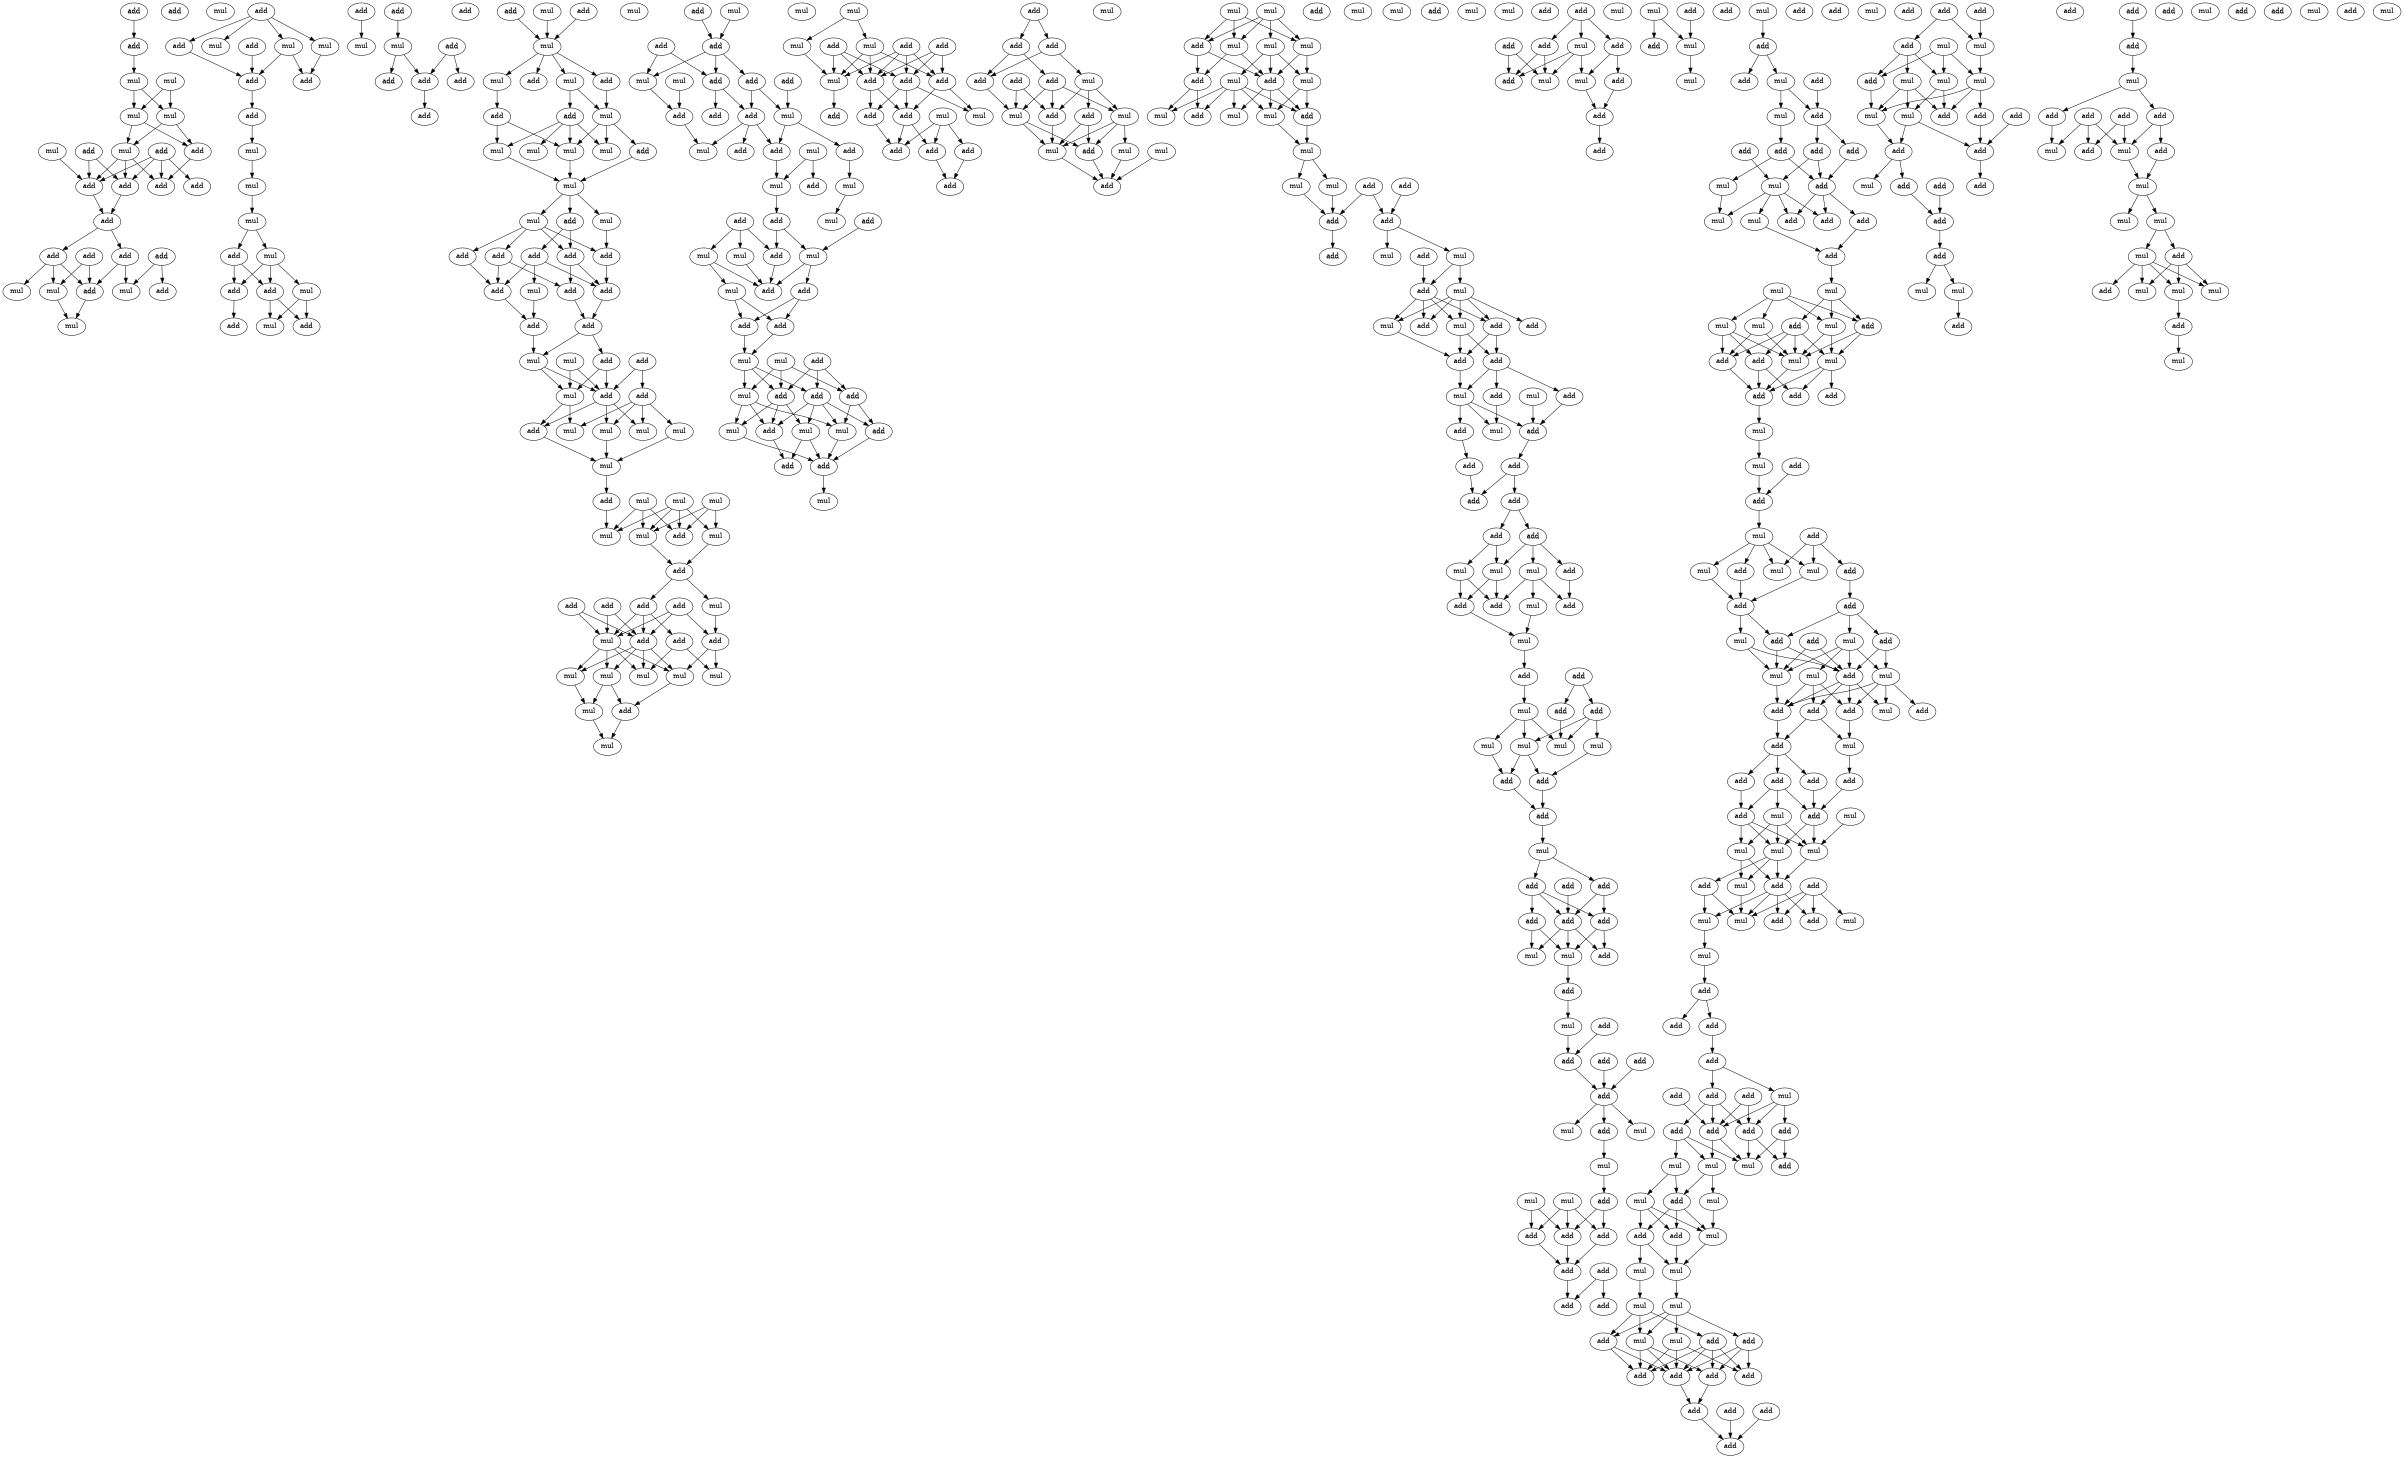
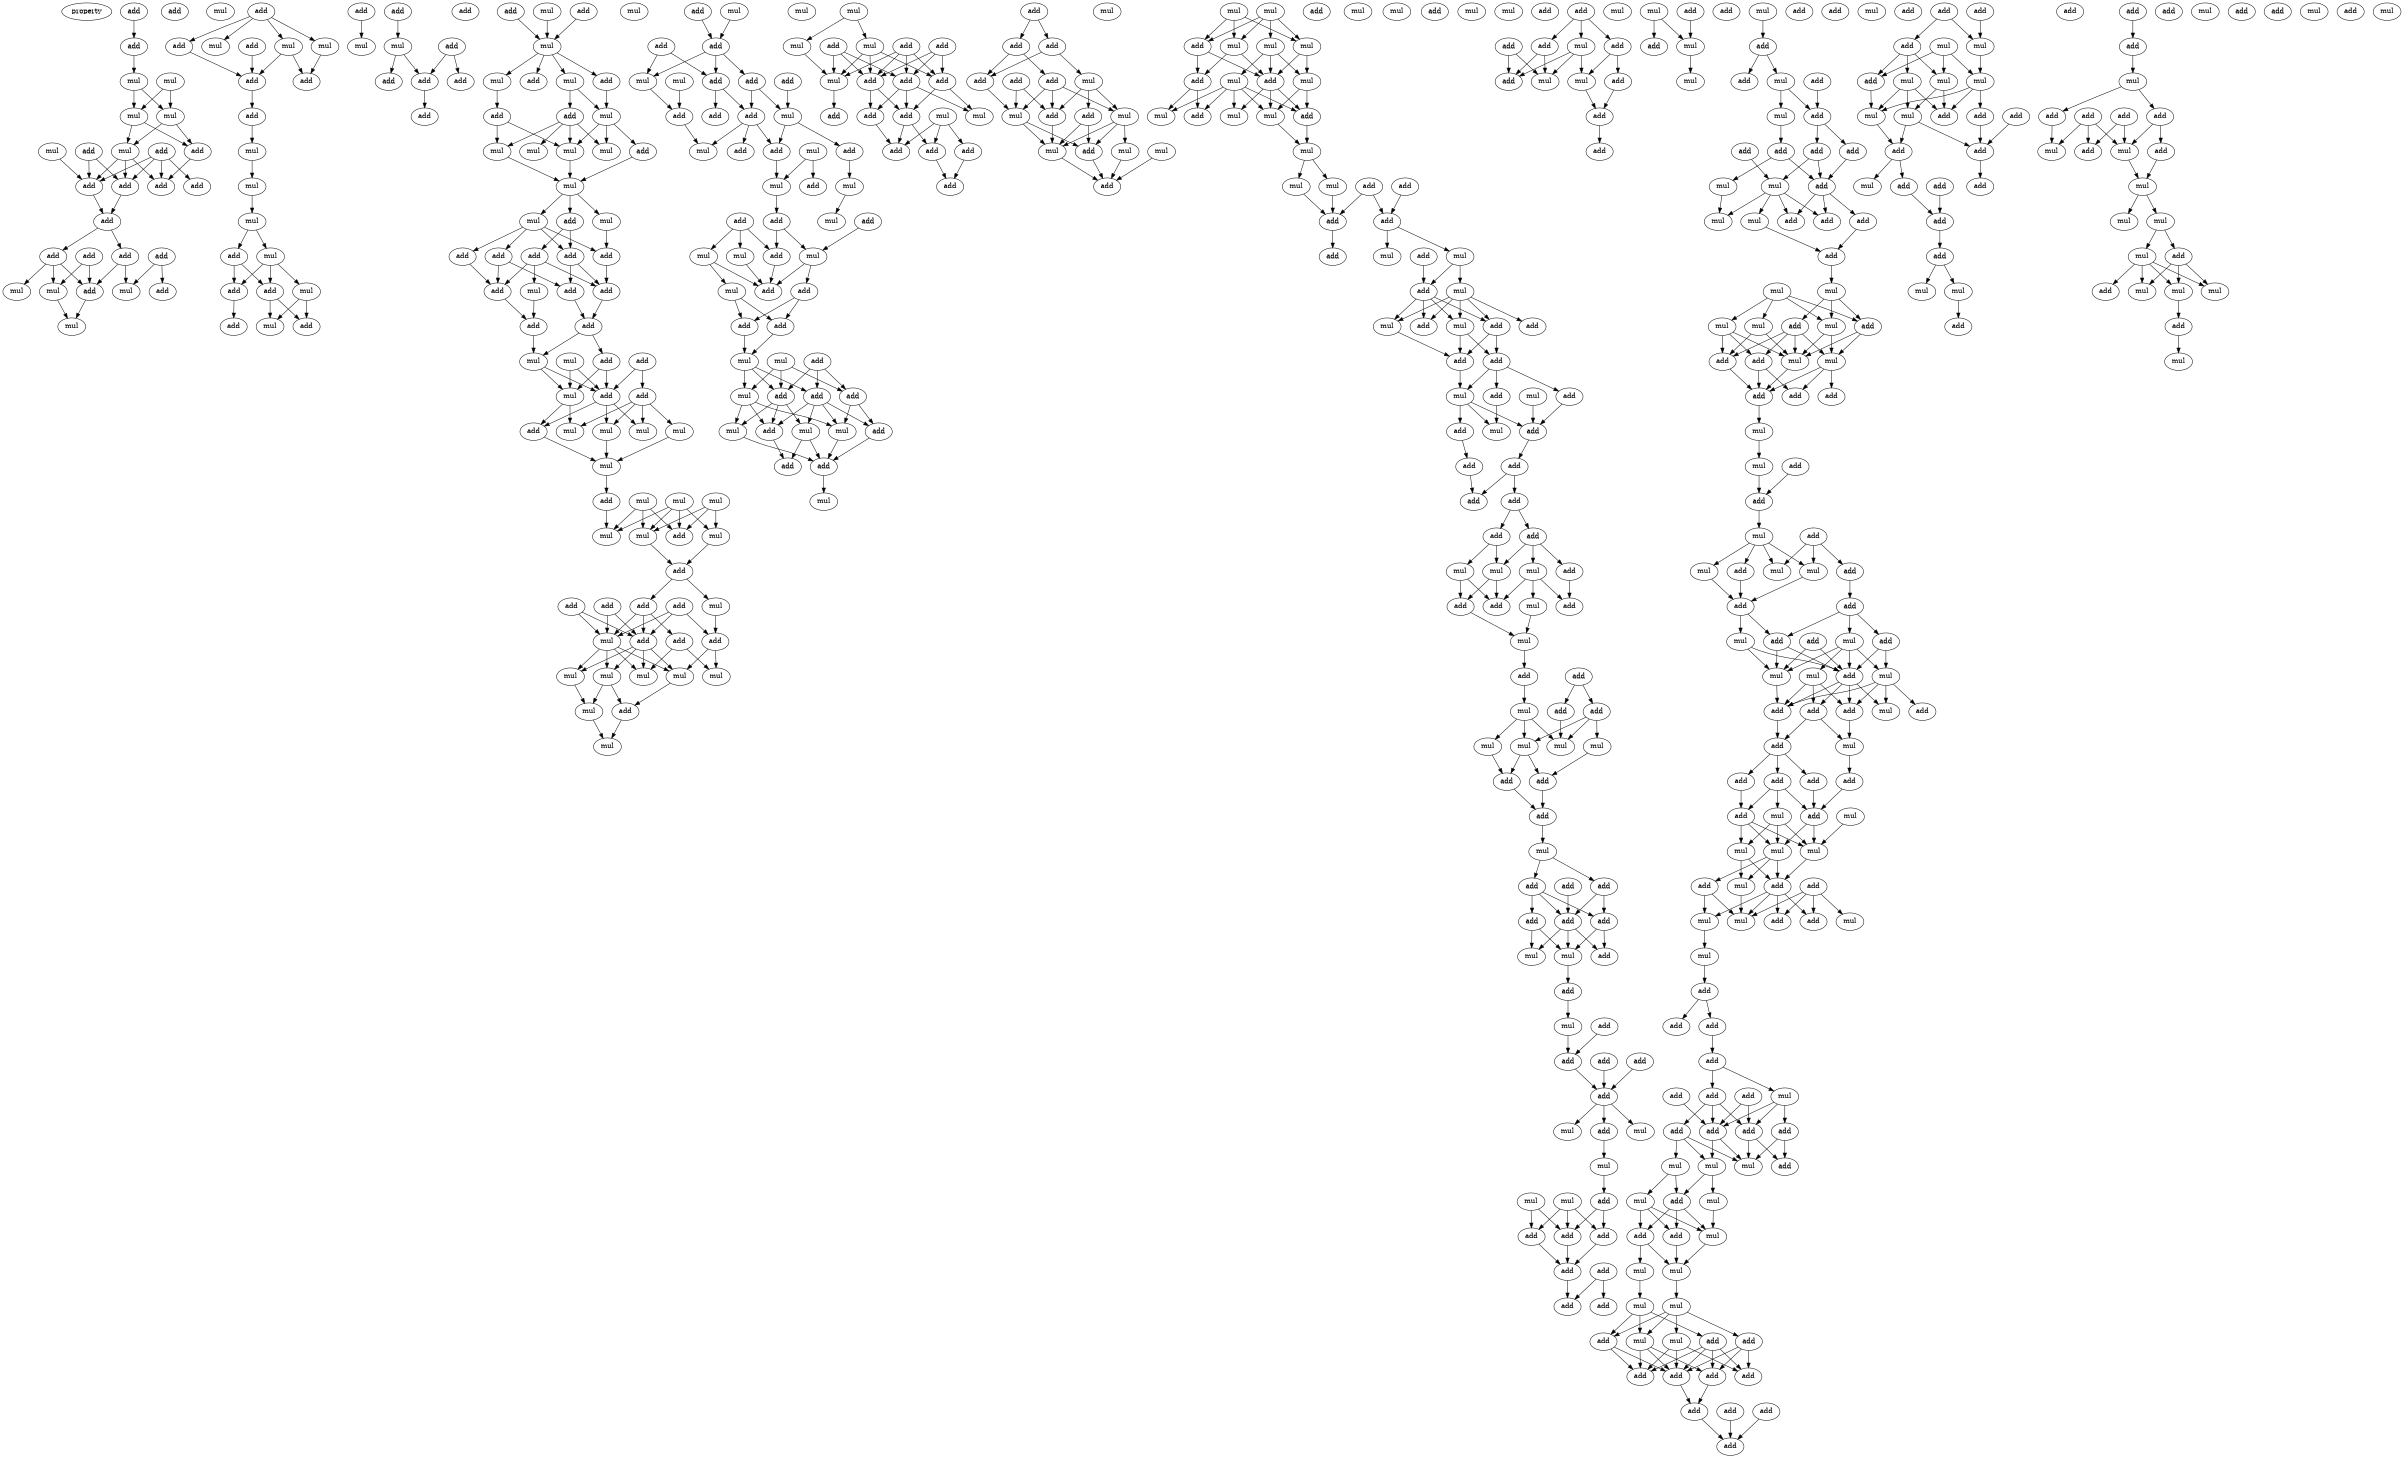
node "property": added
